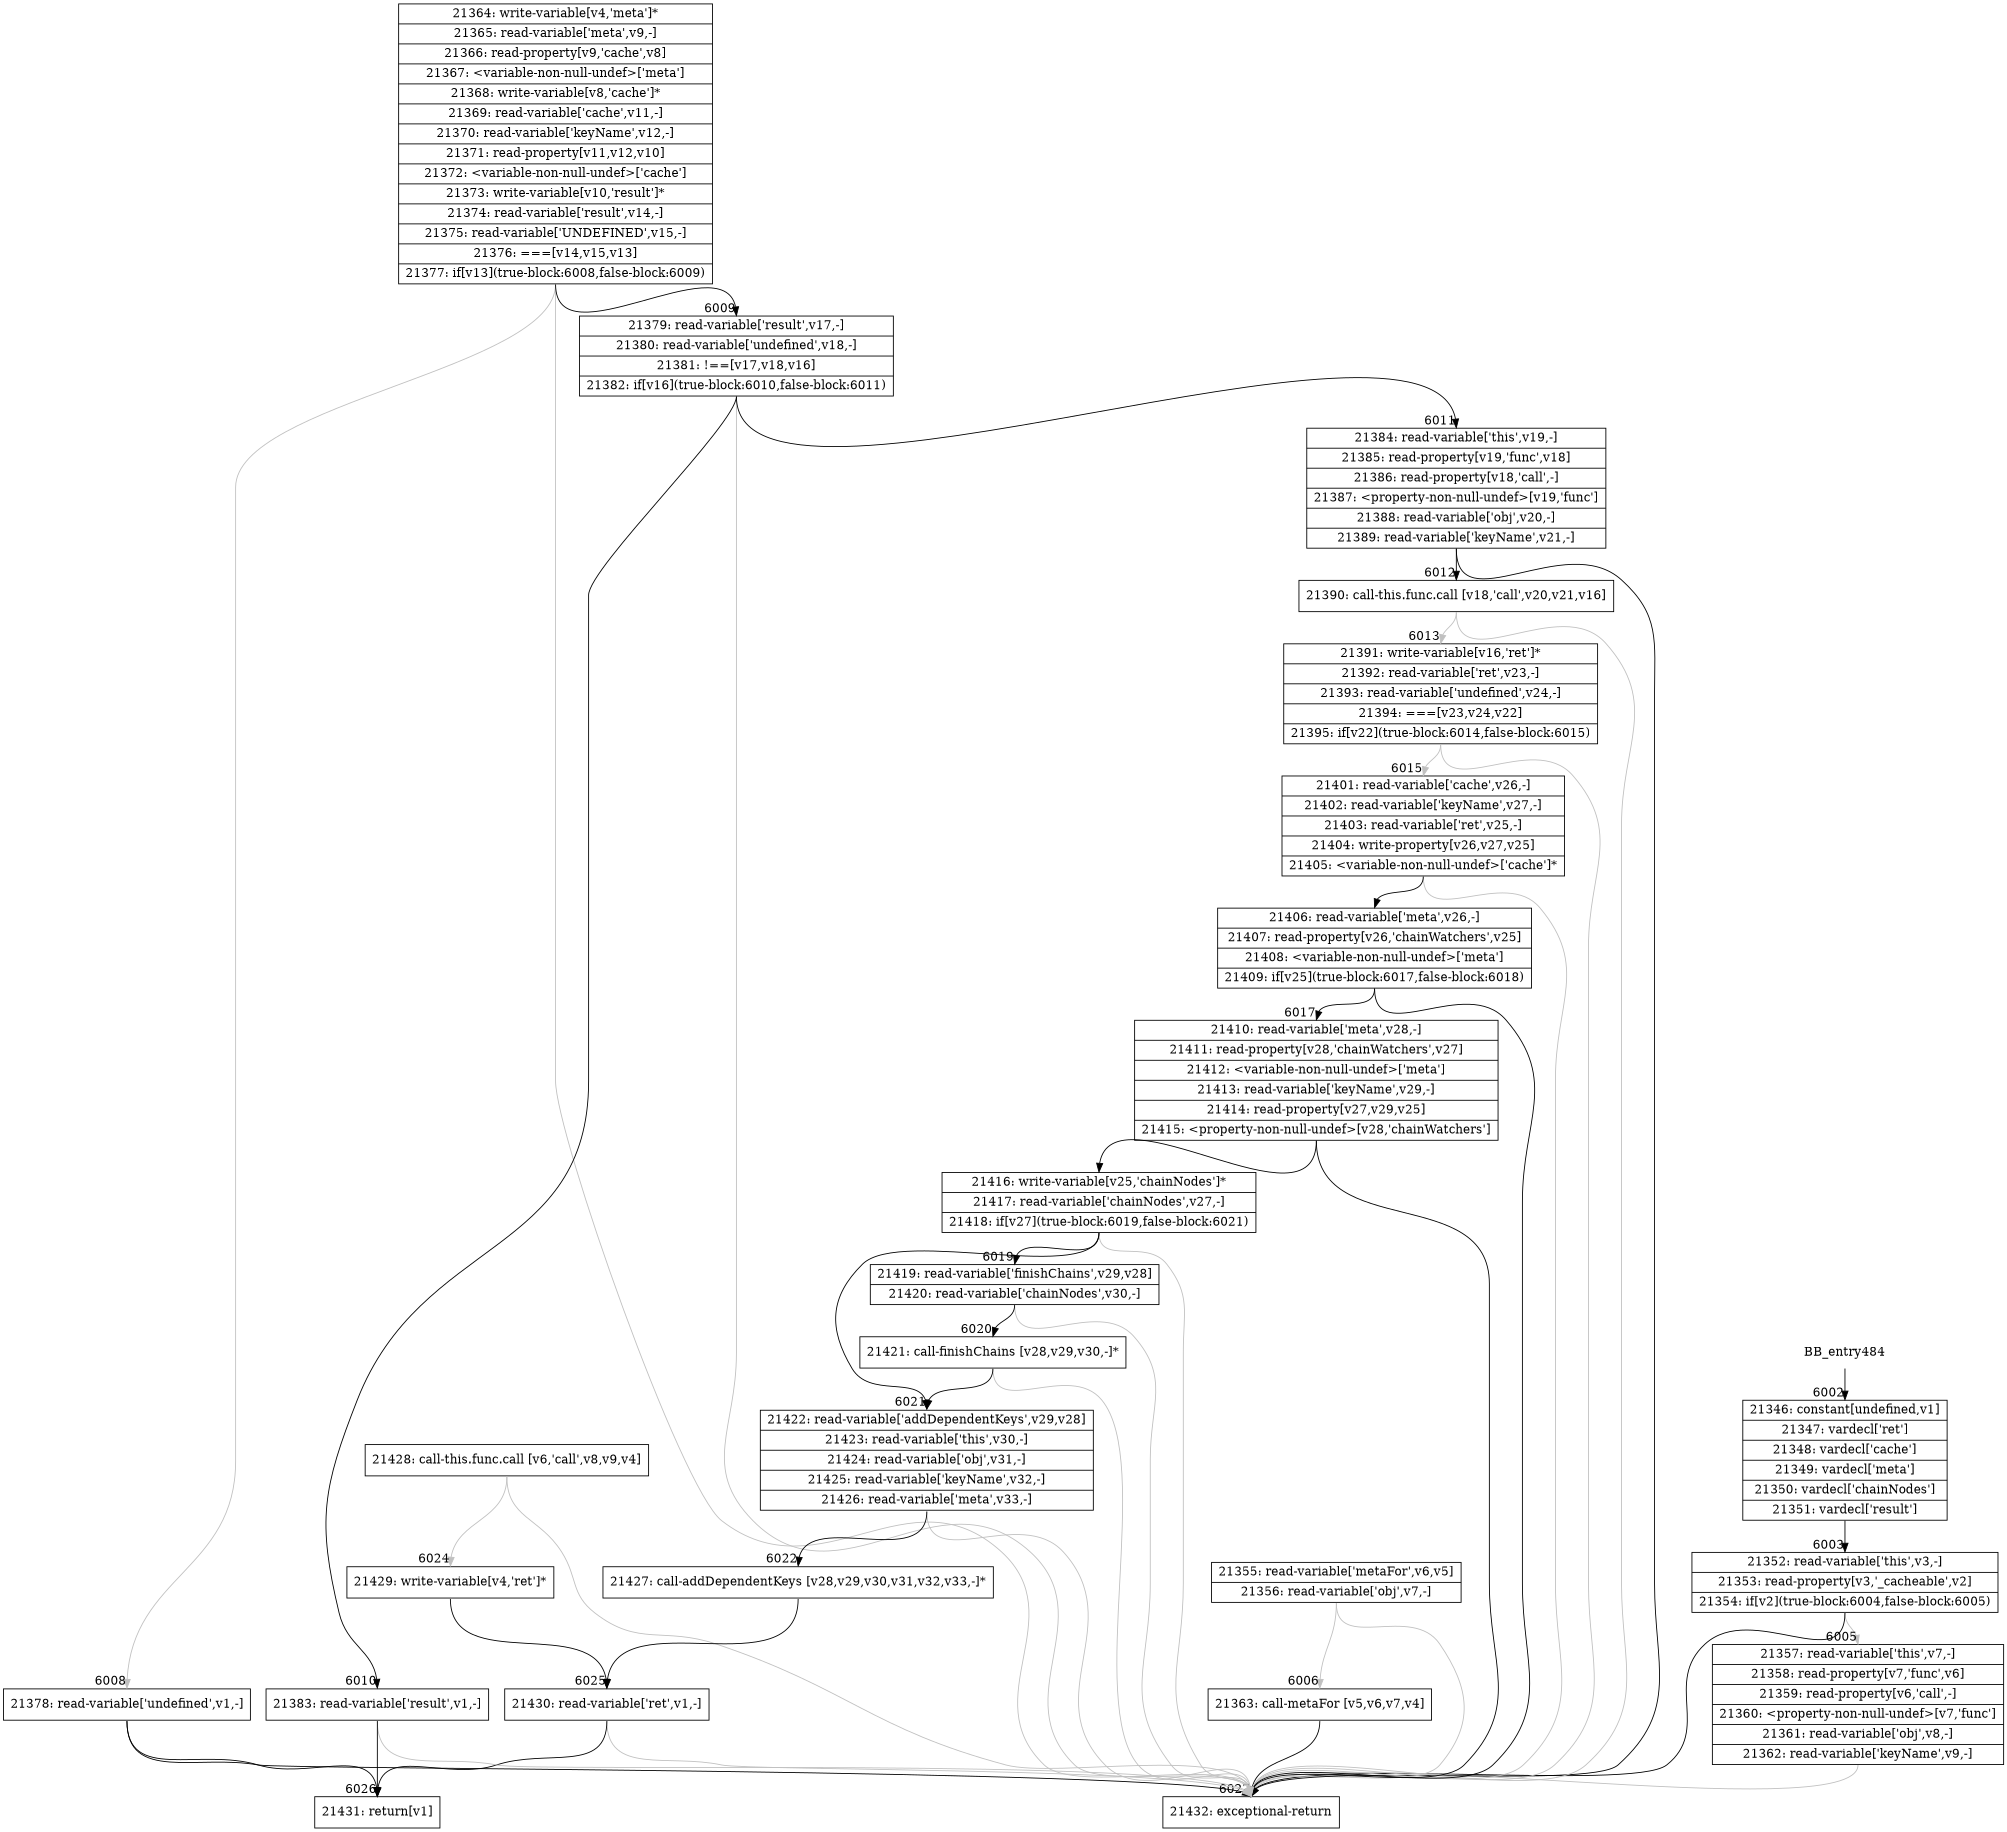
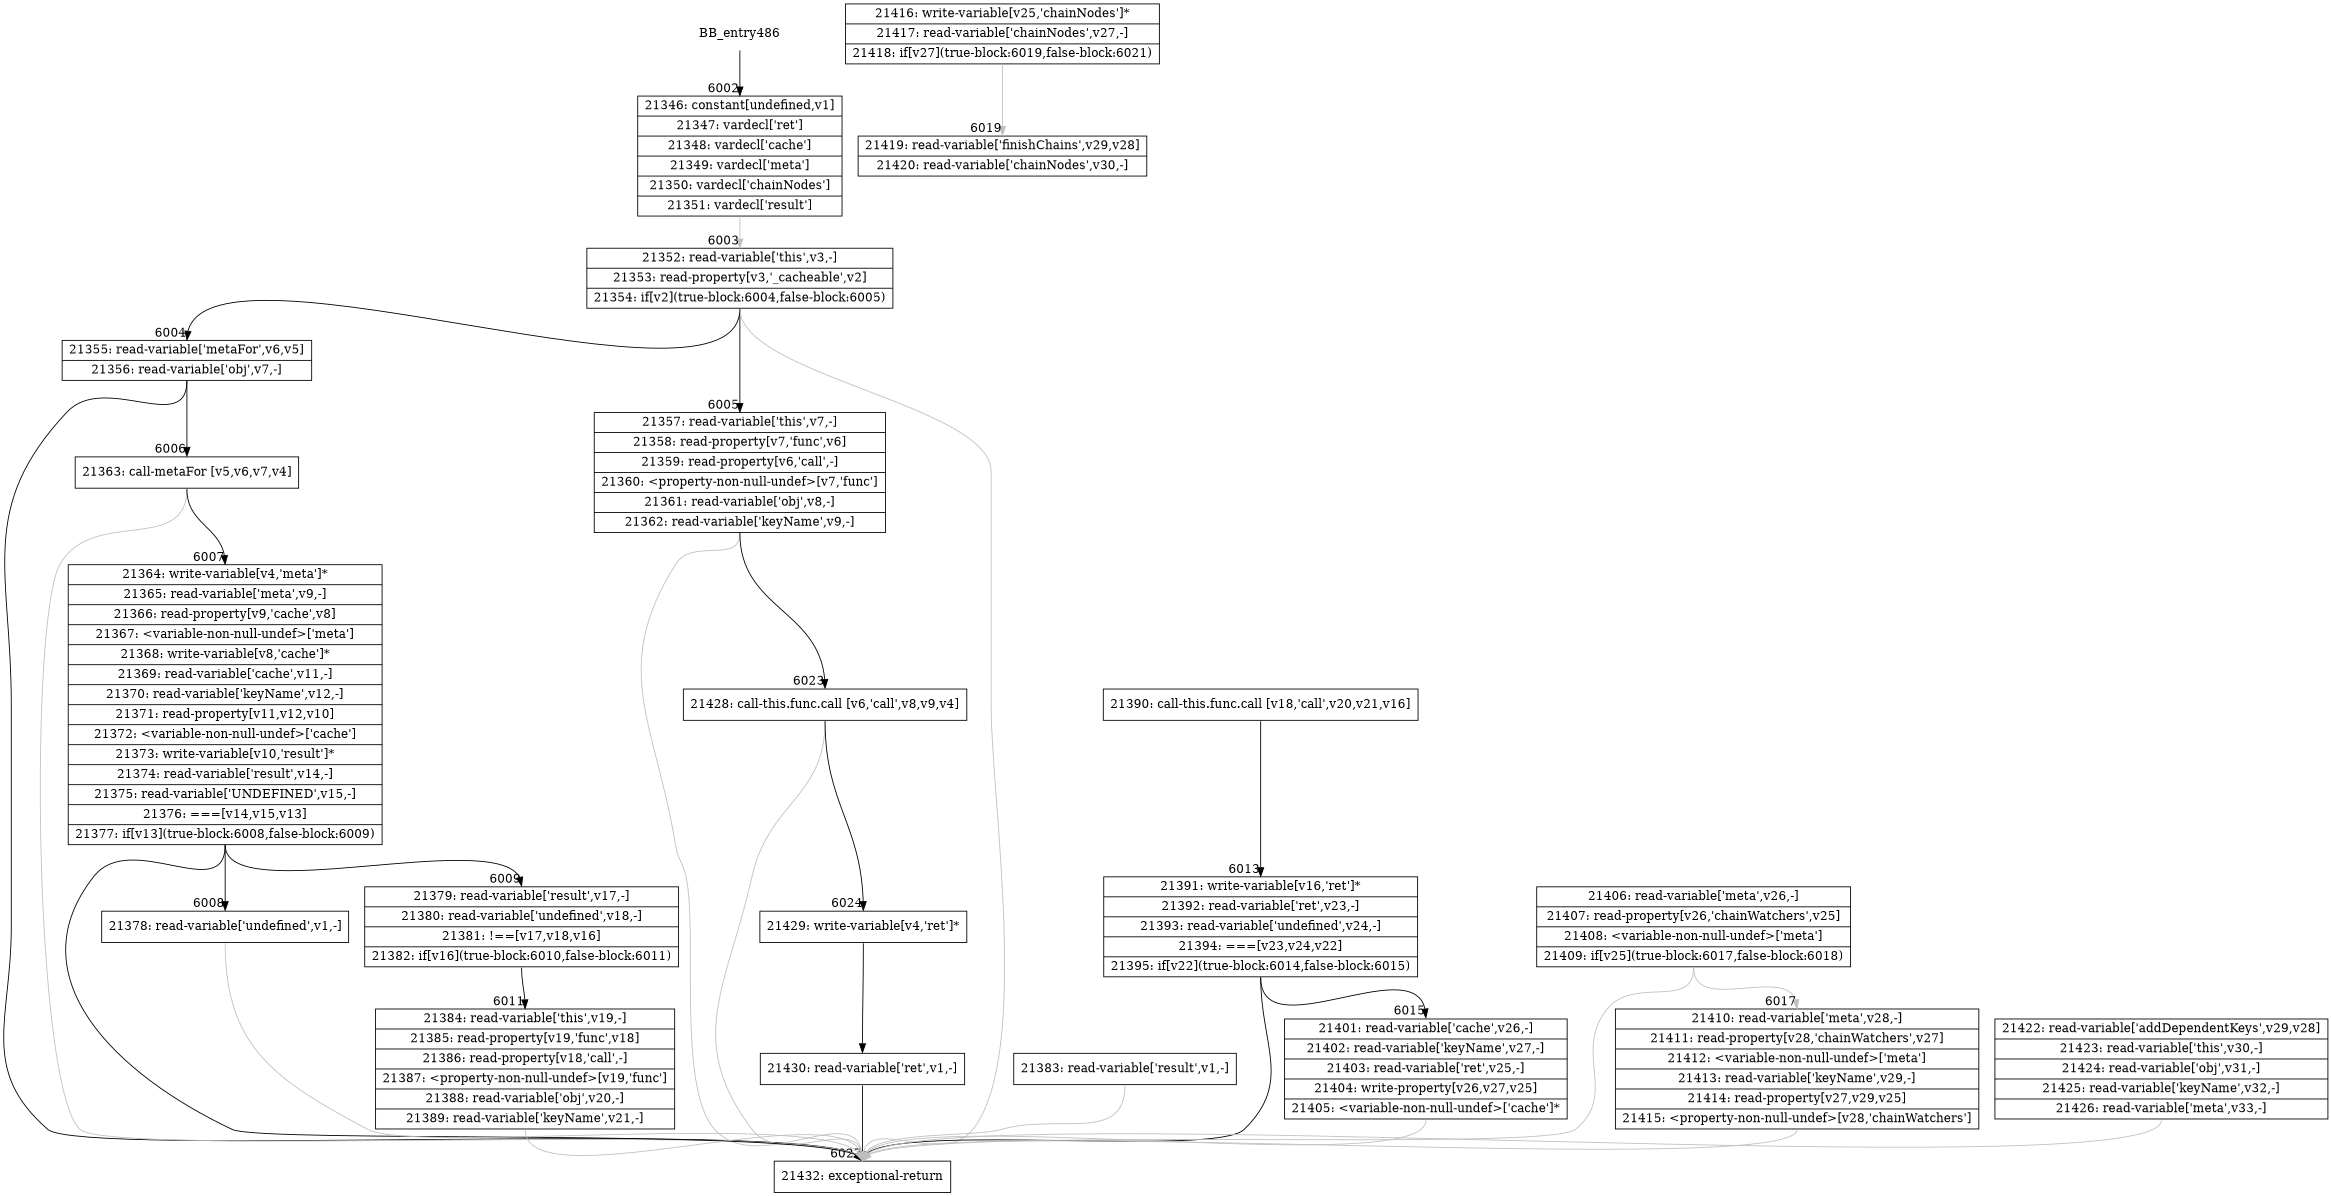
edge "21352: read-variable['this',v3,-]" -> "21355: read-variable['metaFor',v6,v5]": added
edge "21363: call-metaFor [v5,v6,v7,v4]" -> "21364: write-variable[v4,'meta']*": added
edge "21384: read-variable['this',v19,-]" -> "21390: call-this.func.call [v18,'call',v20,v21,v16]": removed
edge "21357: read-variable['this',v7,-]" -> "21428: call-this.func.call [v6,'call',v8,v9,v4]": added
edge "21390: call-this.func.call [v18,'call',v20,v21,v16]" -> "21391: write-variable[v16,'ret']*": color gray -> black
edge "21391: write-variable[v16,'ret']*" -> "21401: read-variable['cache',v26,-]": color gray -> black
edge "21401: read-variable['cache',v26,-]" -> "21406: read-variable['meta',v26,-]": removed
edge "21364: write-variable[v4,'meta']*" -> "21378: read-variable['undefined',v1,-]": color gray -> black
edge "21406: read-variable['meta',v26,-]" -> "21410: read-variable['meta',v28,-]": color black -> gray
edge "21379: read-variable['result',v17,-]" -> "21383: read-variable['result',v1,-]": removed
edge "21410: read-variable['meta',v28,-]" -> "21416: write-variable[v25,'chainNodes']*": removed
edge "21416: write-variable[v25,'chainNodes']*" -> "21419: read-variable['finishChains',v29,v28]": color black -> gray
edge "21416: write-variable[v25,'chainNodes']*" -> "21422: read-variable['addDependentKeys',v29,v28]": removed
edge "21384: read-variable['this',v19,-]" -> "21432: exceptional-return": color black -> gray
edge "21364: write-variable[v4,'meta']*" -> "21432: exceptional-return": color gray -> black
edge "21390: call-this.func.call [v18,'call',v20,v21,v16]" -> "21432: exceptional-return": removed
edge "21379: read-variable['result',v17,-]" -> "21432: exceptional-return": removed
edge "21391: write-variable[v16,'ret']*" -> "21432: exceptional-return": color gray -> black
node "21421: call-finishChains [v28,v29,v30,-]*": removed
node "BB_entry484": label "BB_entry484" -> "BB_entry486"
edge "21406: read-variable['meta',v26,-]" -> "21432: exceptional-return": color black -> gray
edge "21416: write-variable[v25,'chainNodes']*" -> "21432: exceptional-return": removed
edge "21410: read-variable['meta',v28,-]" -> "21432: exceptional-return": color black -> gray
edge "21428: call-this.func.call [v6,'call',v8,v9,v4]" -> "21429: write-variable[v4,'ret']*": color gray -> black
edge "21419: read-variable['finishChains',v29,v28]" -> "21432: exceptional-return": removed
edge "21346: constant[undefined,v1]" -> "21352: read-variable['this',v3,-]": color black -> gray
node "21427: call-addDependentKeys [v28,v29,v30,v31,v32,v33,-]*": removed
edge "21352: read-variable['this',v3,-]" -> "21357: read-variable['this',v7,-]": color gray -> black
edge "21355: read-variable['metaFor',v6,v5]" -> "21363: call-metaFor [v5,v6,v7,v4]": color gray -> black
edge "21355: read-variable['metaFor',v6,v5]" -> "21432: exceptional-return": color gray -> black
edge "21363: call-metaFor [v5,v6,v7,v4]" -> "21432: exceptional-return": color black -> gray
edge "21430: read-variable['ret',v1,-]" -> "21432: exceptional-return": color gray -> black
edge "21378: read-variable['undefined',v1,-]" -> "21432: exceptional-return": color black -> gray
edge "21352: read-variable['this',v3,-]" -> "21432: exceptional-return": color black -> gray
node "21431: return[v1]": removed
